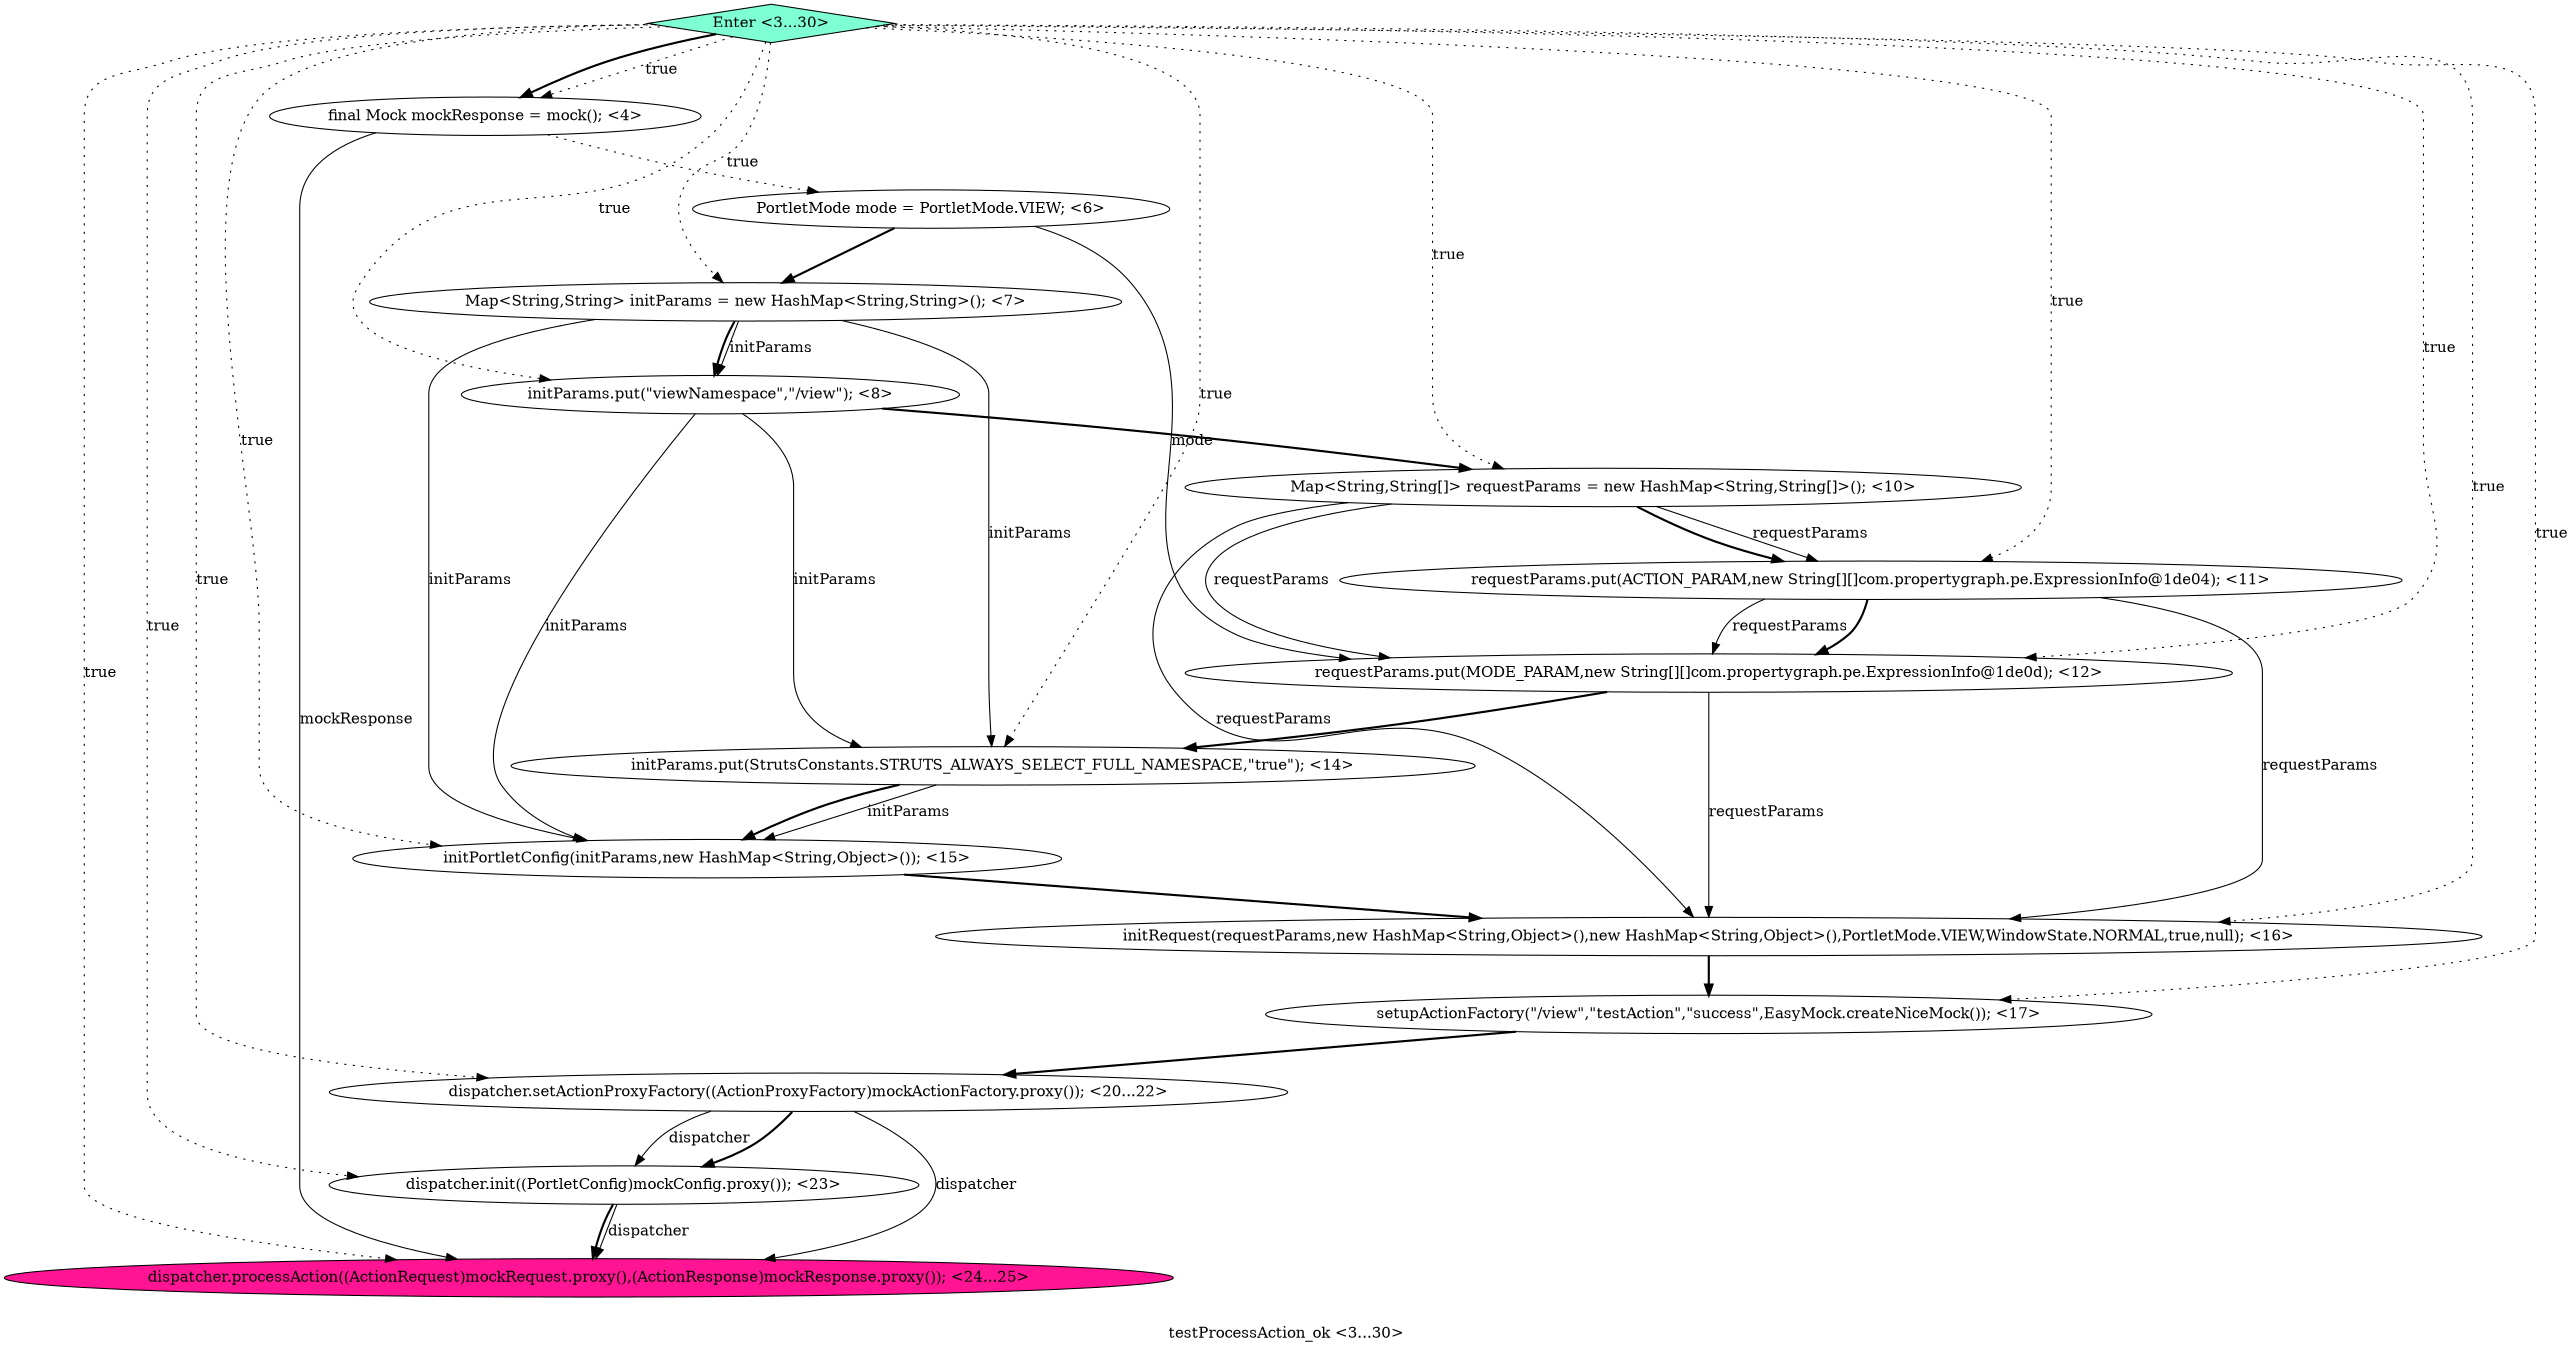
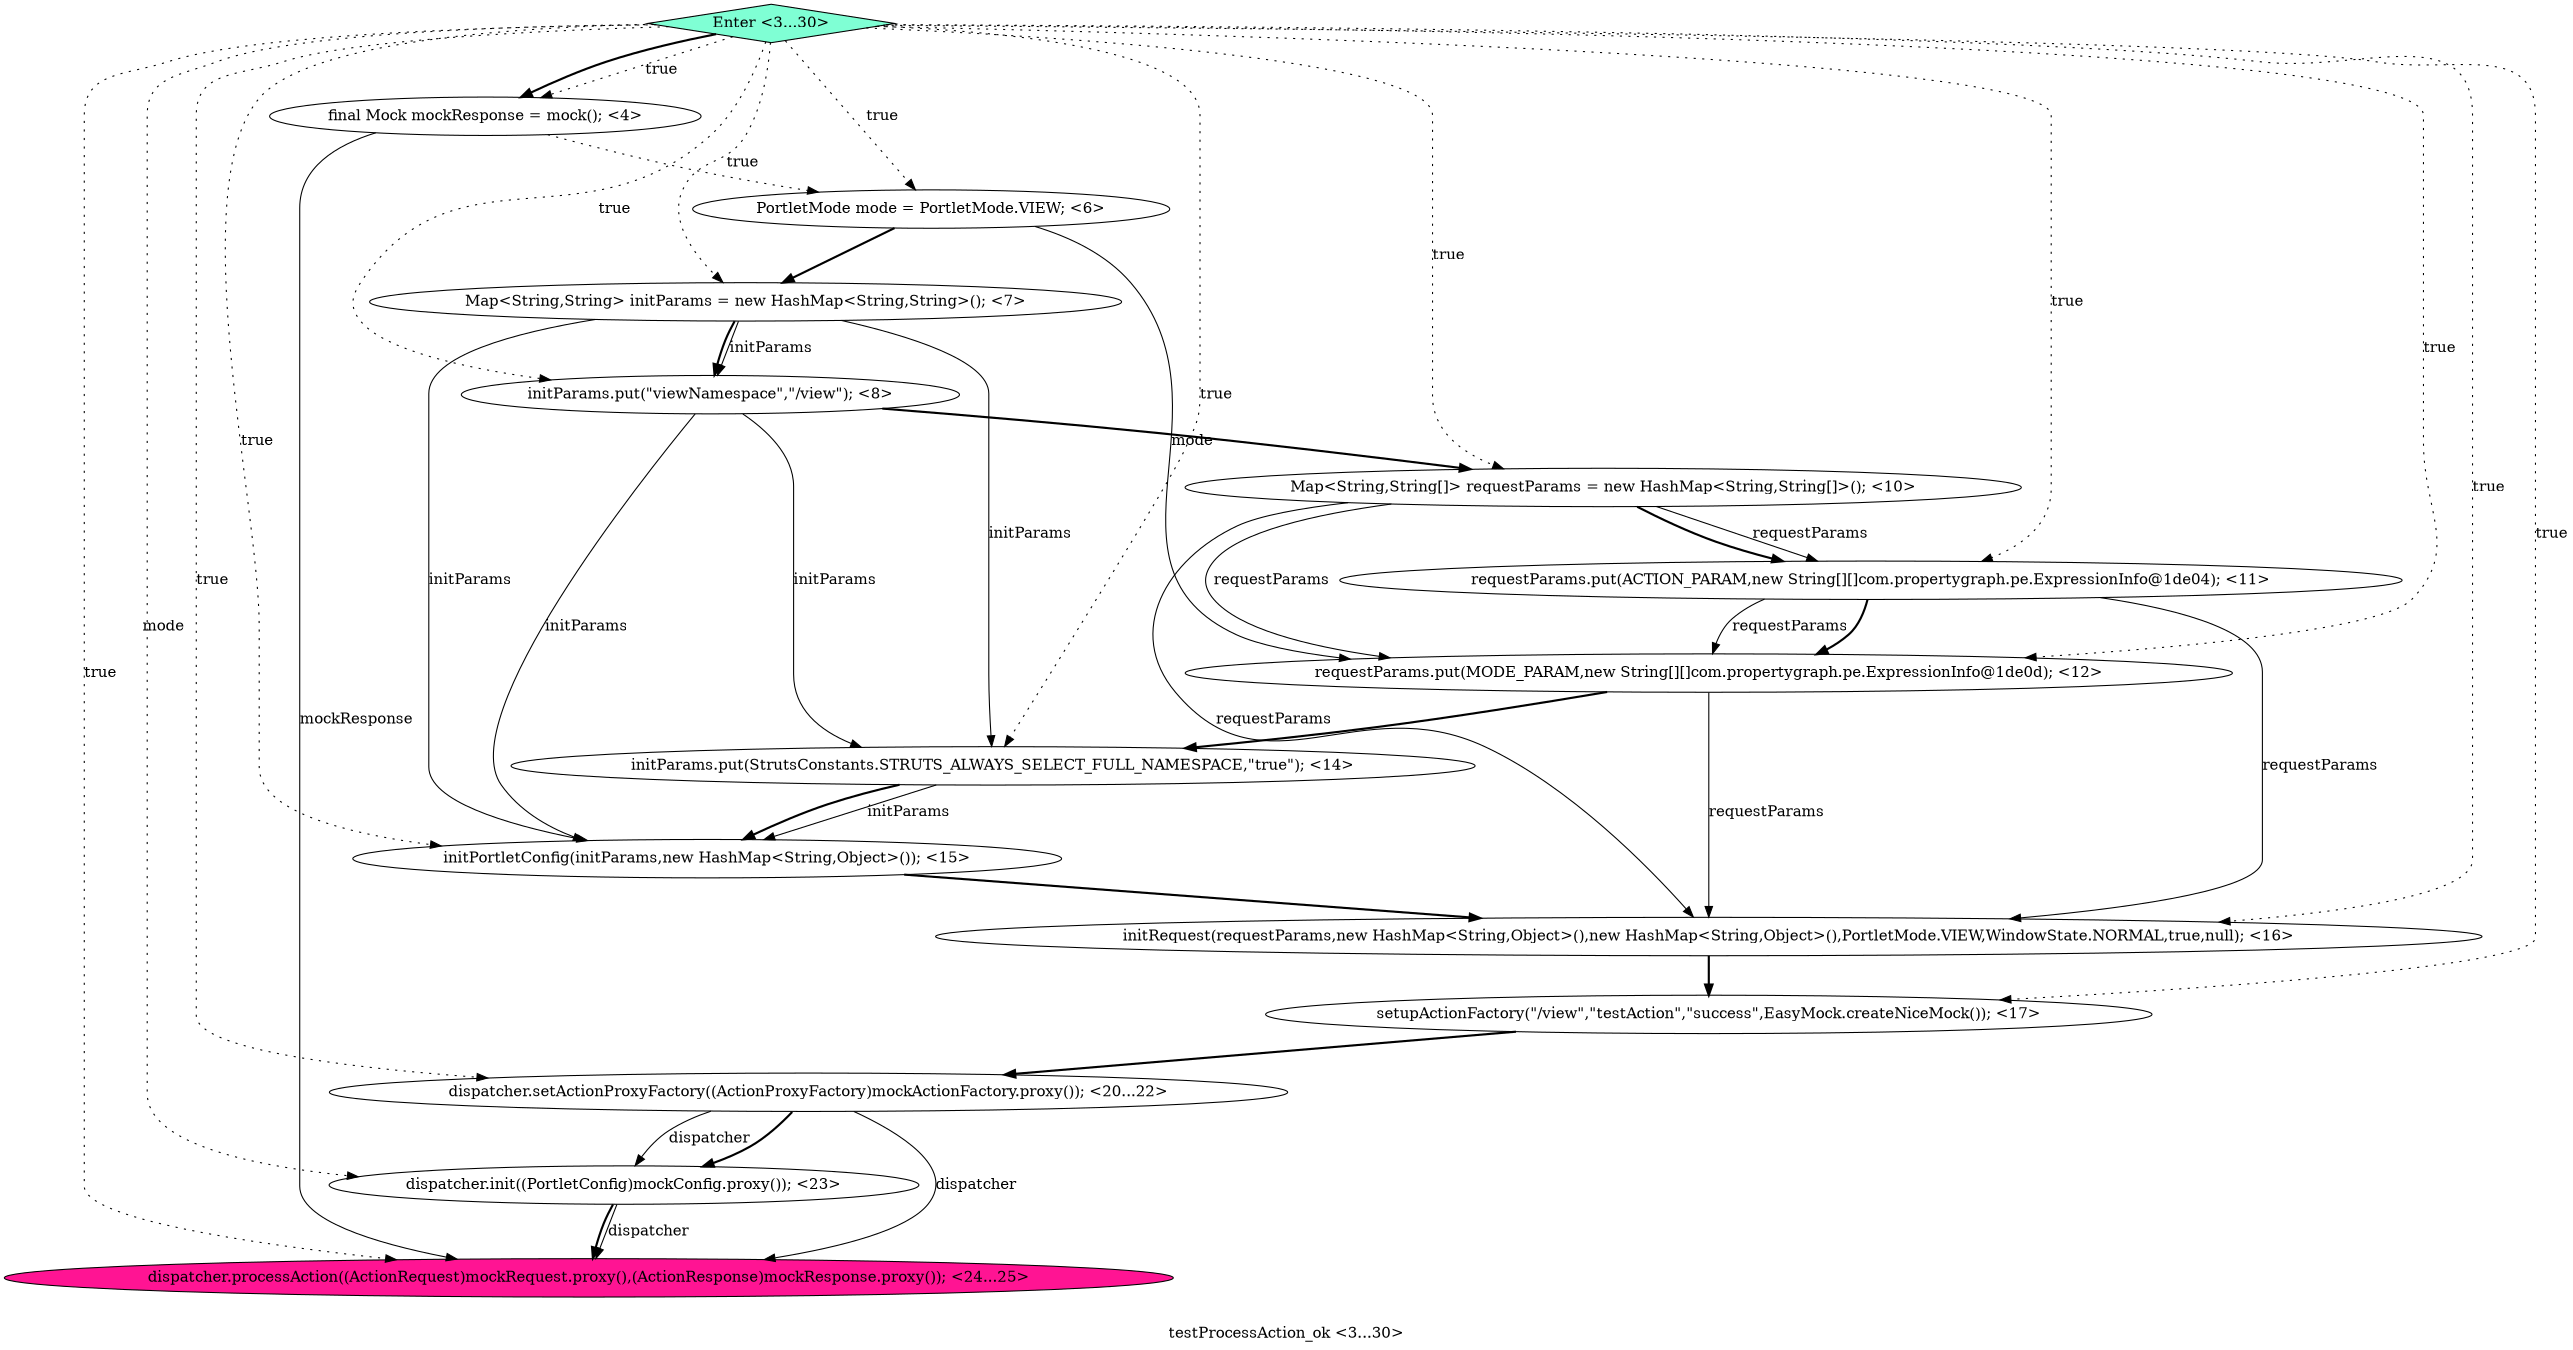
edge "Enter <3...30>" -> "PortletMode mode = PortletMode.VIEW; <6>": added, label "true"
edge "Enter <3...30>" -> "dispatcher.init((PortletConfig)mockConfig.proxy()); <23>": label "true" -> "mode"
